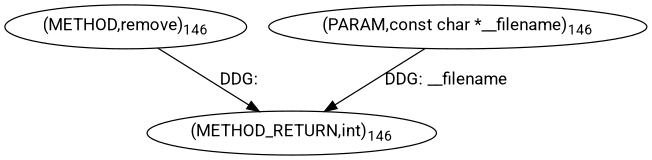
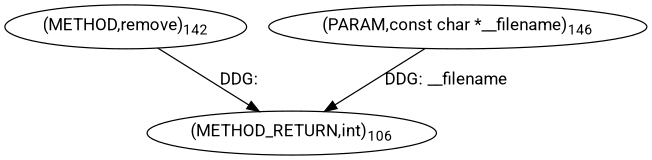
node "(METHOD,remove)": text "146" -> "142"
node "(METHOD_RETURN,int)": text "146" -> "106"
